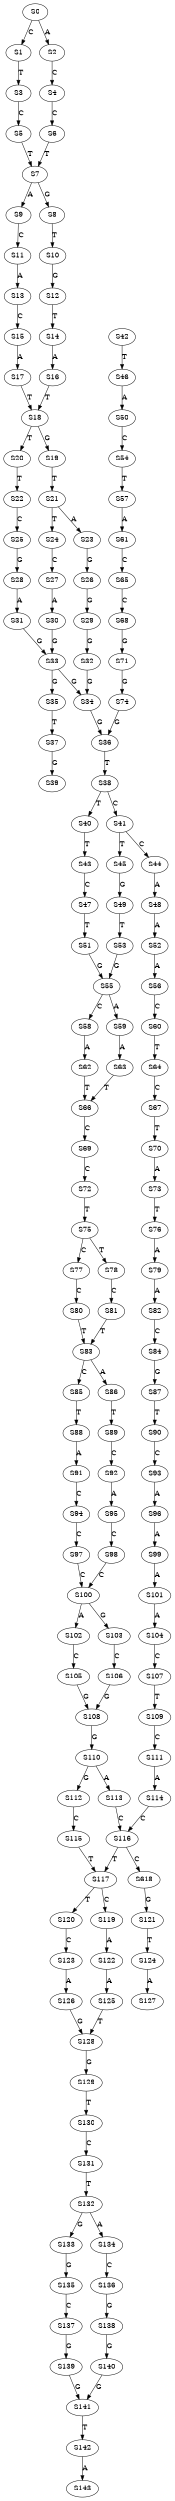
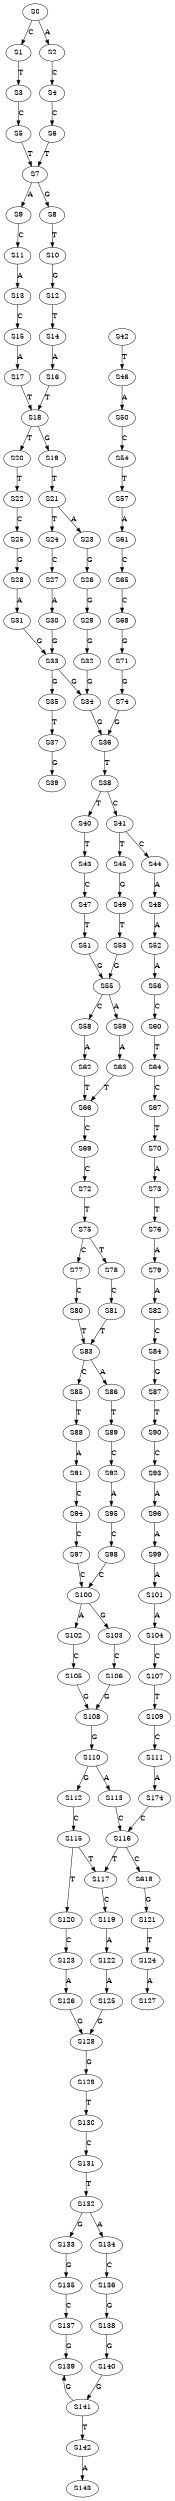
node "S114": label "S114" -> "S174"
edge "S117" -> "S120": now "S115" -> "S120"
edge "S125" -> "S128": label "T" -> "G"
edge "S139" -> "S141": reversed
